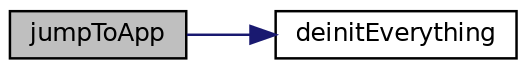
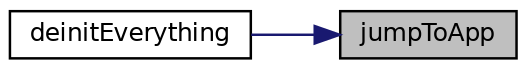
edge "jumpToApp" -> "deinitEverything": reversed
